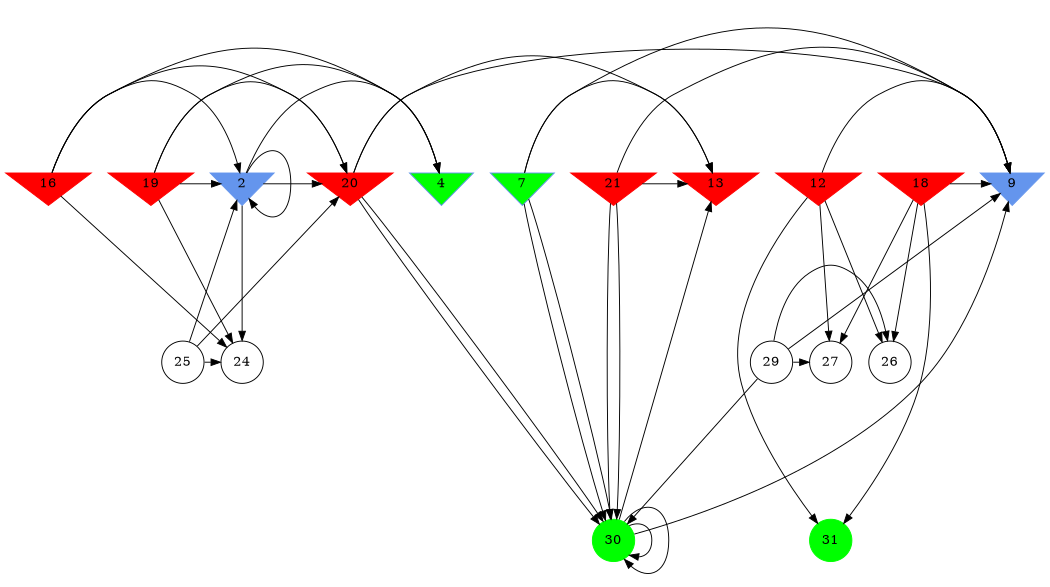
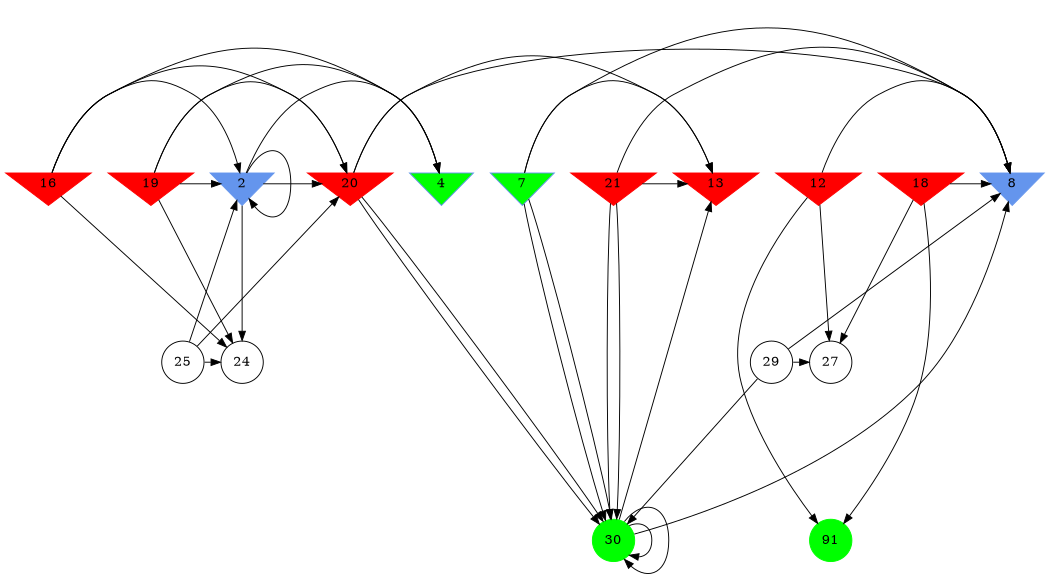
node "9": label "9" -> "8"
node "26": removed
node "31": label "31" -> "91"
